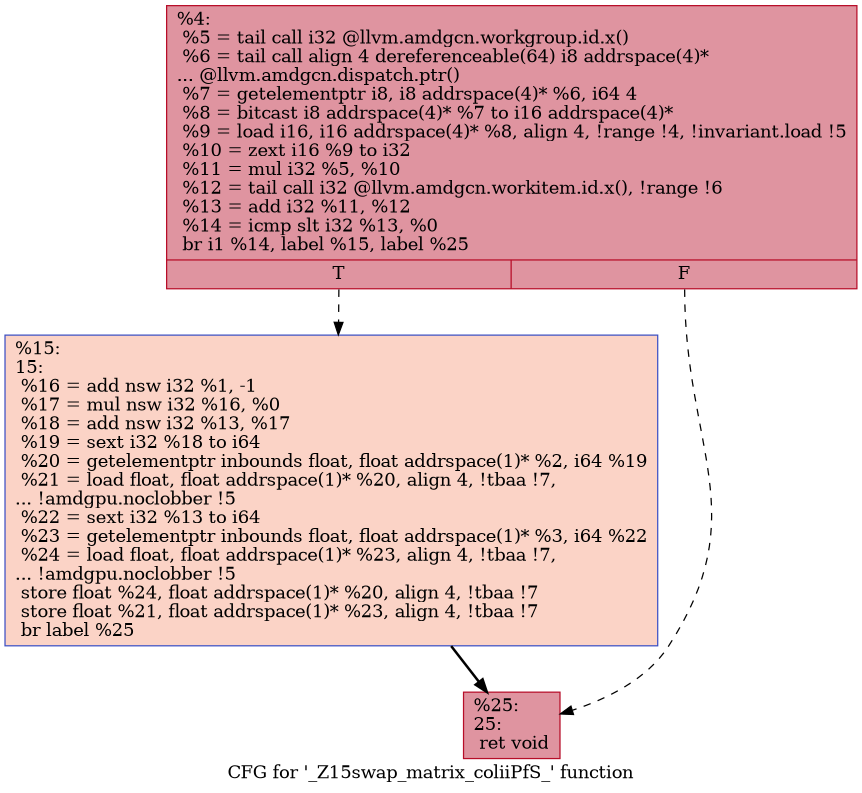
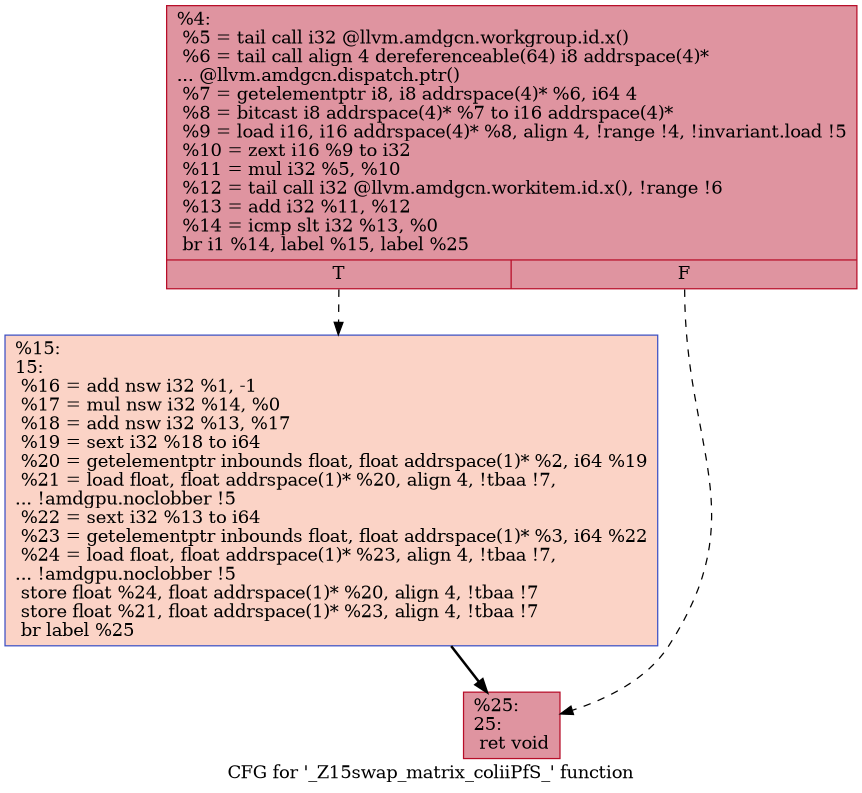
node "%15:": text "%17 = mul nsw i32 %16, %0" -> "%17 = mul nsw i32 %14, %0"
